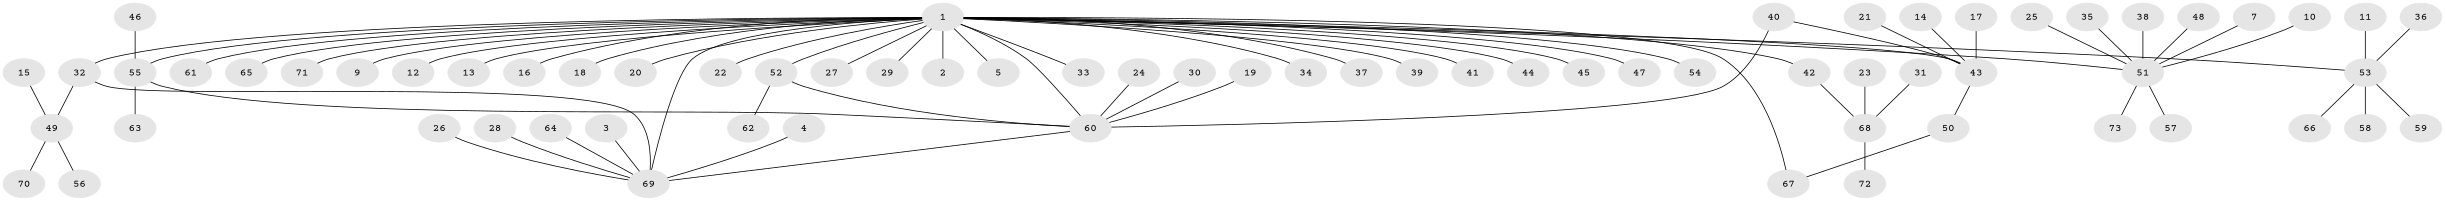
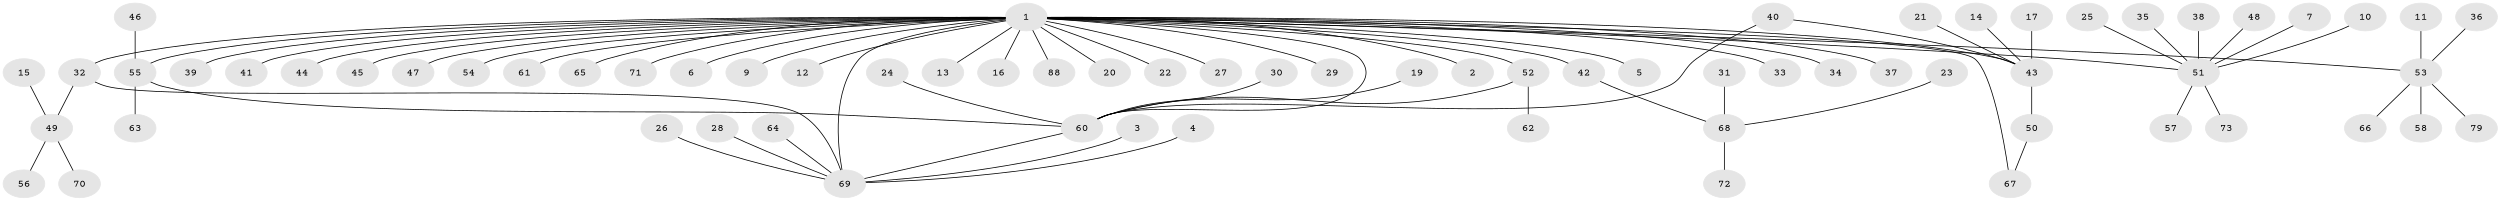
node "18": label "18" -> "88"
node "6": added
node "59": label "59" -> "79"
